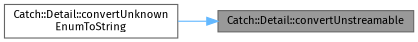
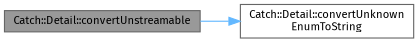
edge "Catch::Detail::convertUnknown EnumToString" -> "Catch::Detail::convertUnstreamable": reversed
